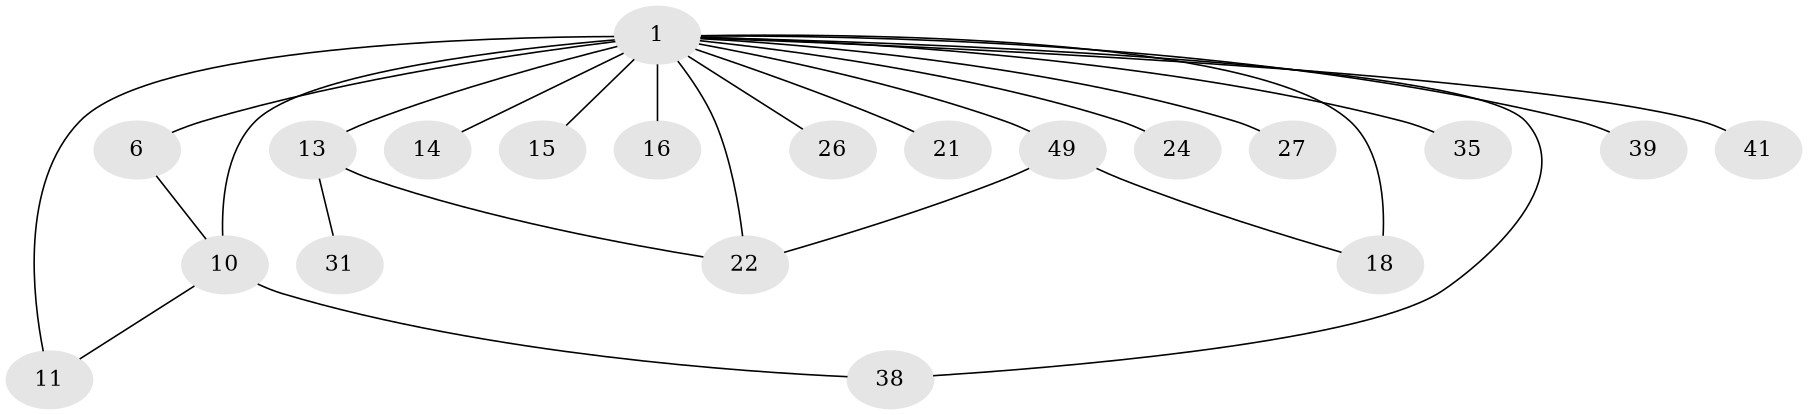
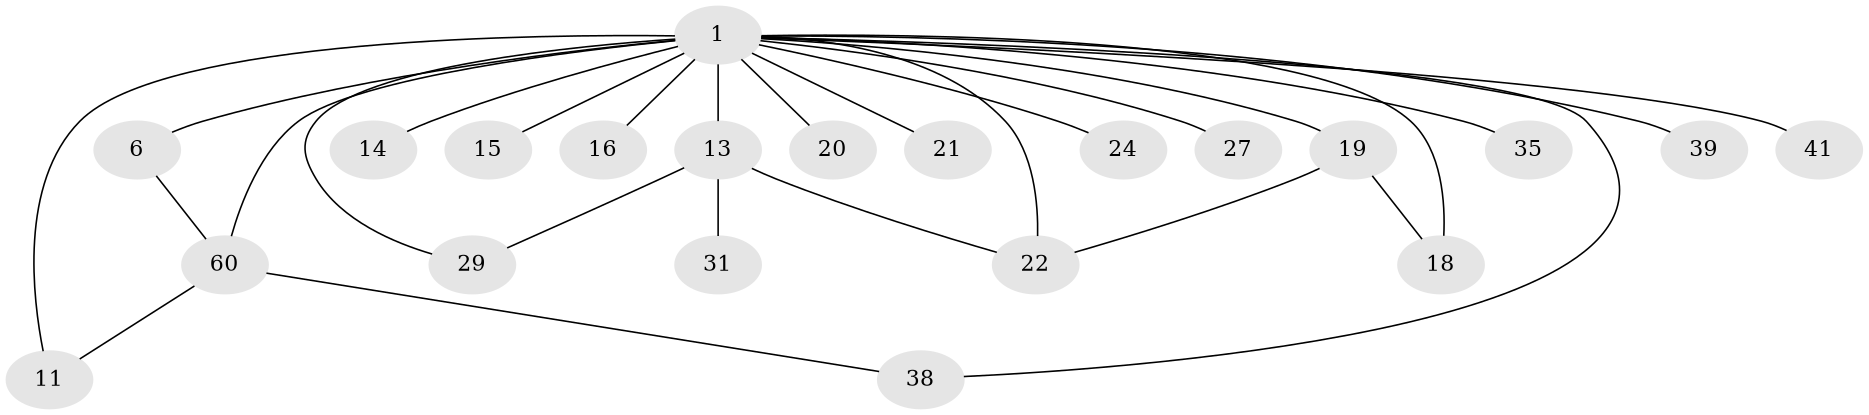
node "26": label "26" -> "20"
node "49": label "49" -> "19"
node "10": label "10" -> "60"
node "29": added
